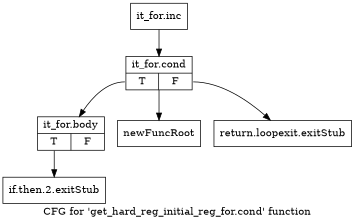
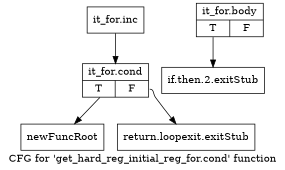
edge "it_for.cond" -> "it_for.body": removed
